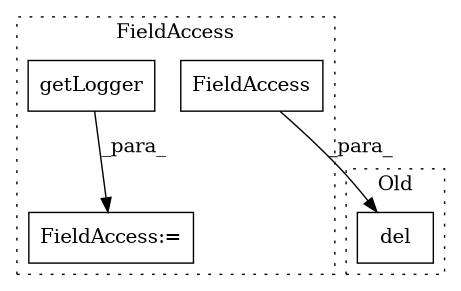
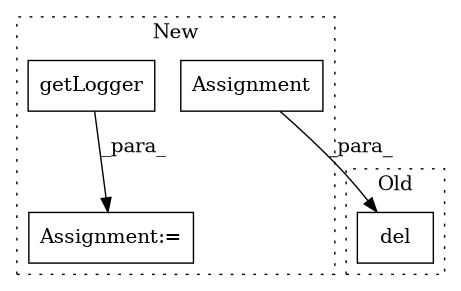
cluster "FieldAccess": label "FieldAccess" -> "New"
node "FieldAccess": label "FieldAccess" -> "Assignment"
node "FieldAccess:=": label "FieldAccess:=" -> "Assignment:="
